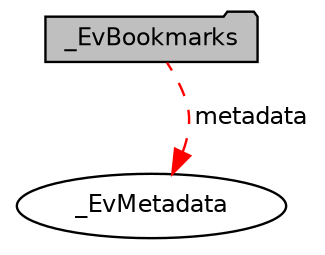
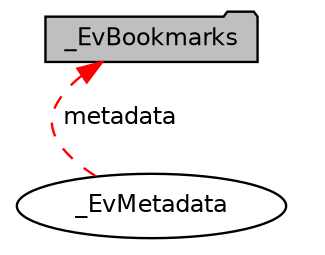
edge "_EvBookmarks" -> "_EvMetadata": reversed
